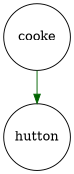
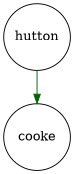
edge "cooke" -> "hutton": reversed
